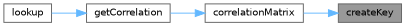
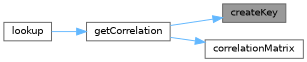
edge "correlationMatrix" -> "createKey": now "getCorrelation" -> "createKey"
